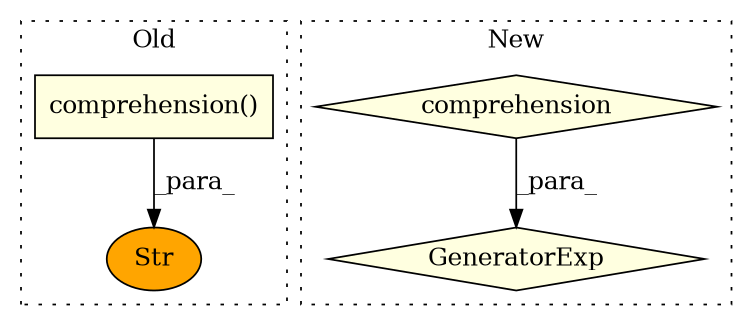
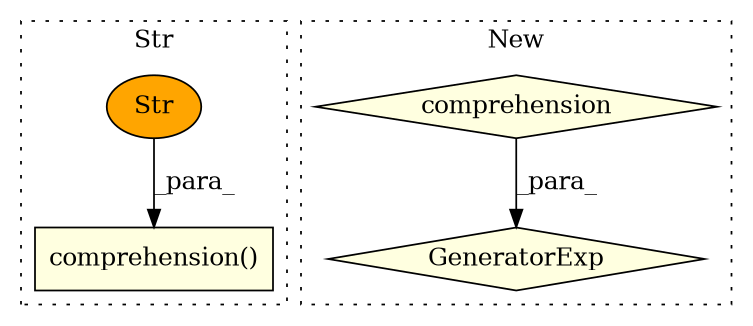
cluster "Old": label "Old" -> "Str"
edge "comprehension()" -> "Str": reversed
